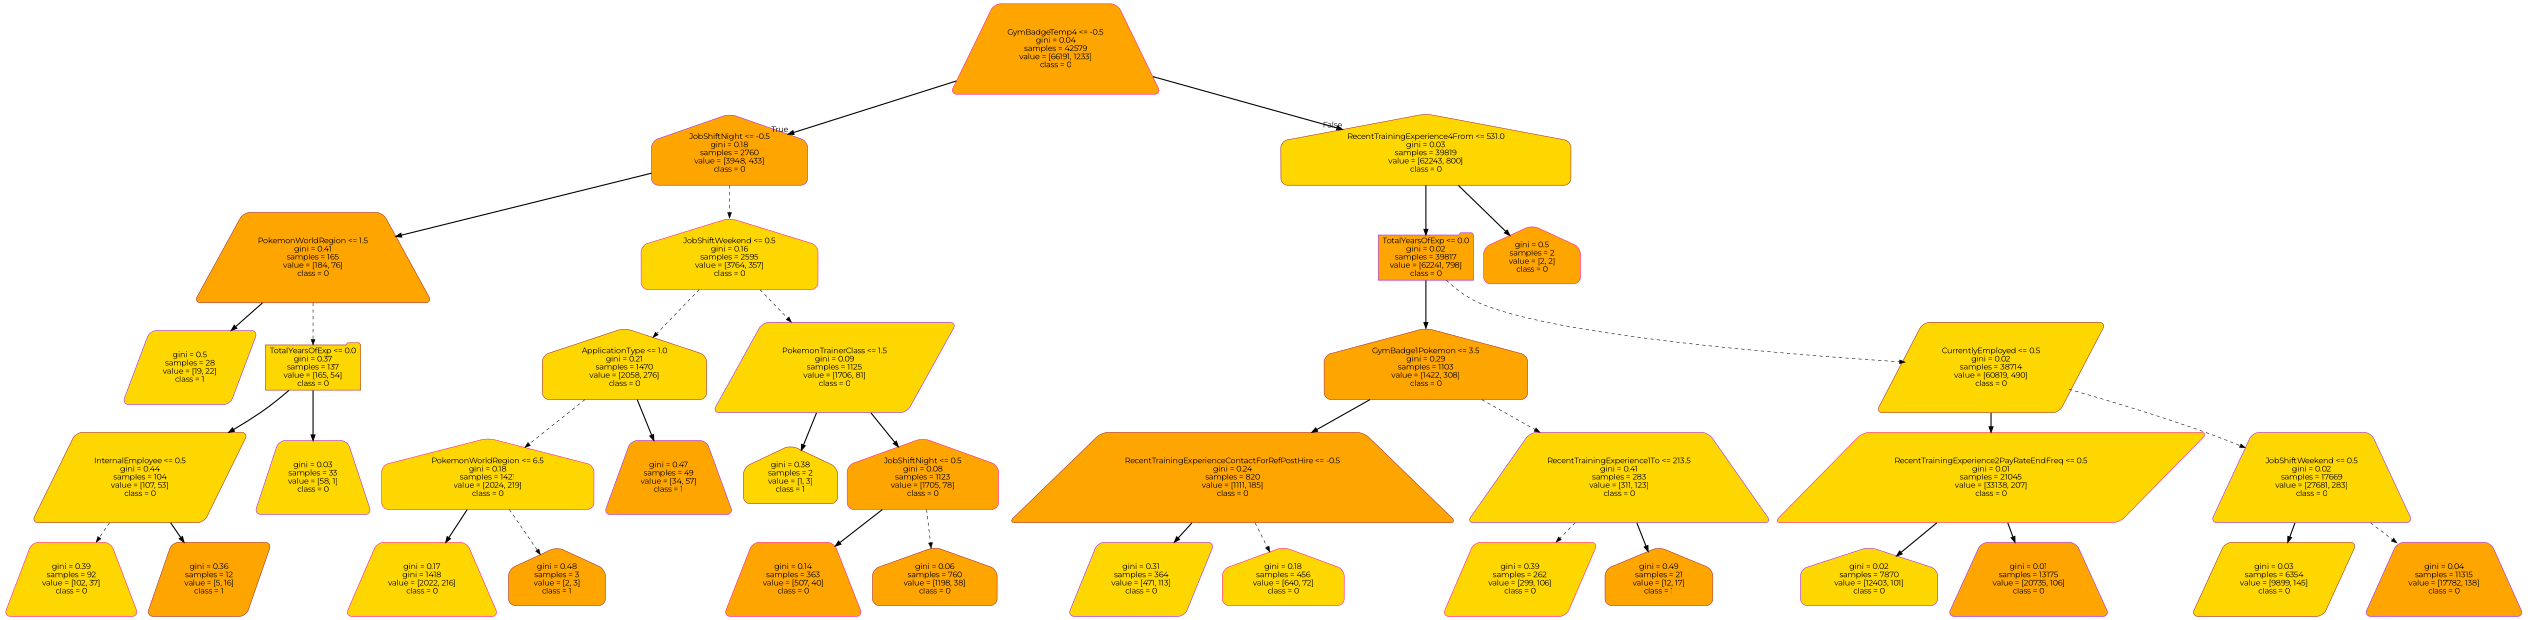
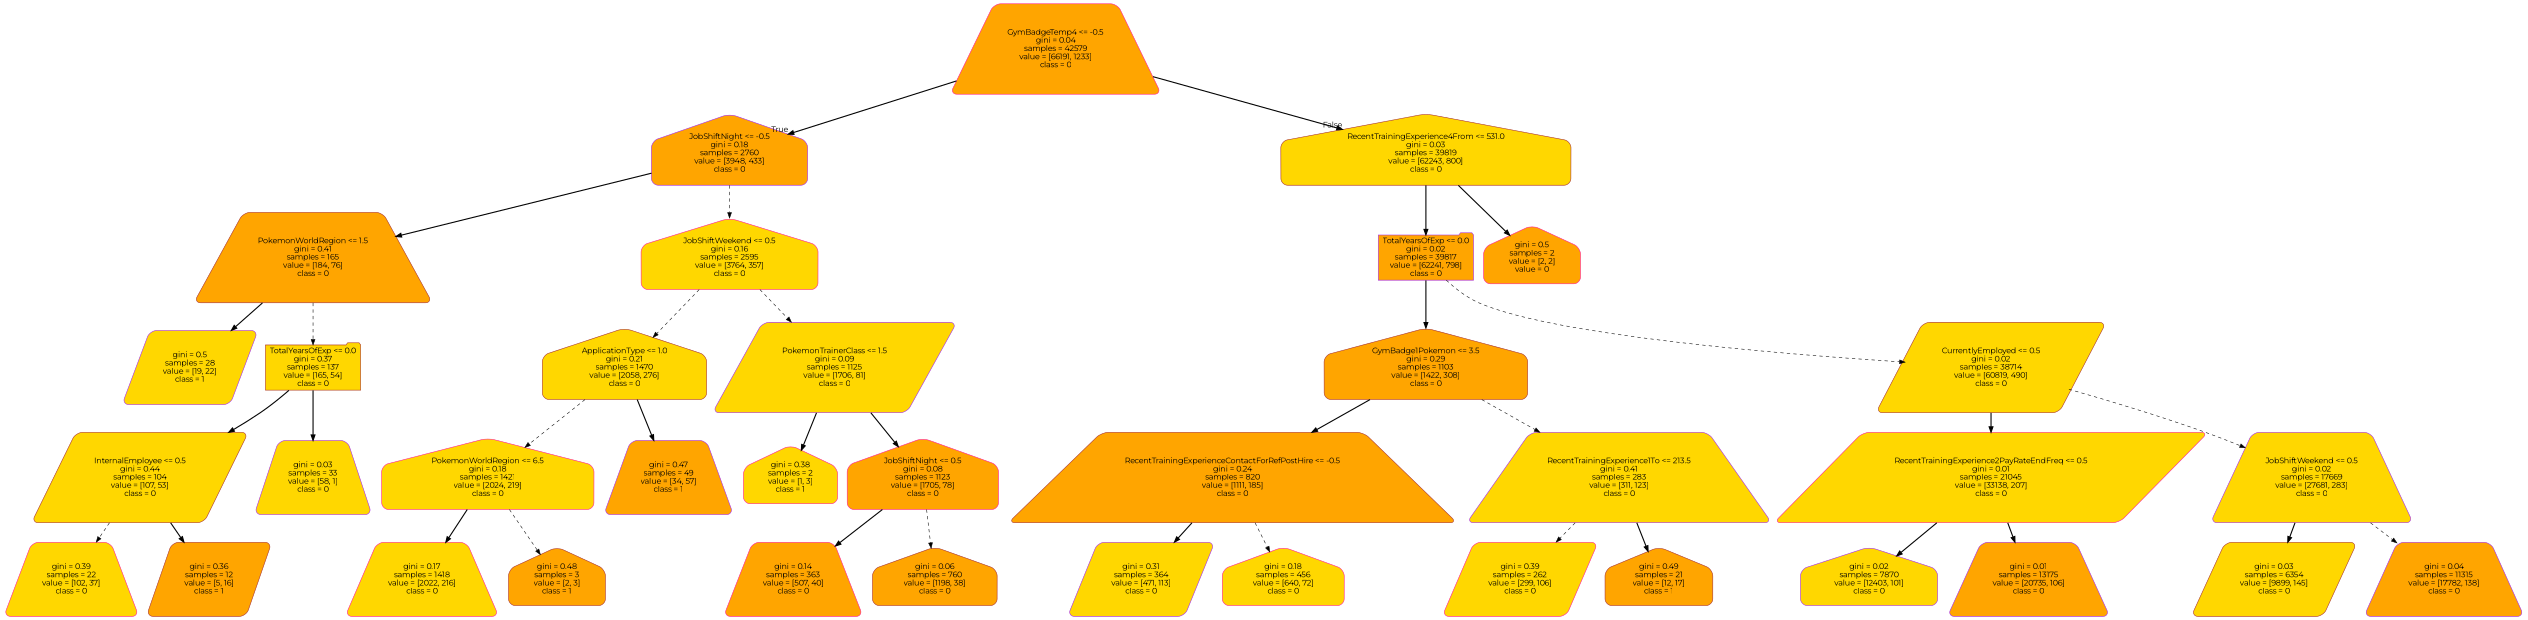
node "gini = 0.5 samples = 2 value = [2, 2] class = 0": label "gini = 0.5 samples = 2 value = [2, 2] class = 0" -> "gini = 0.5 samples = 2 value = [2, 2] value = 0"
node "gini = 0.38 samples = 2 value = [1, 3] class = 1": color brown -> deeppink
node "gini = 0.39 samples = 92 value = [102, 37] class = 0": label "gini = 0.39 samples = 92 value = [102, 37] class = 0" -> "gini = 0.39 samples = 22 value = [102, 37] class = 0"
node "gini = 0.17 gini = 1418 value = [2022, 216] class = 0": label "gini = 0.17 gini = 1418 value = [2022, 216] class = 0" -> "gini = 0.17 samples = 1418 value = [2022, 216] class = 0"
